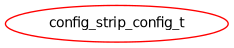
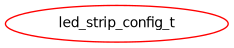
node "config_strip_config_t": label "config_strip_config_t" -> "led_strip_config_t"
